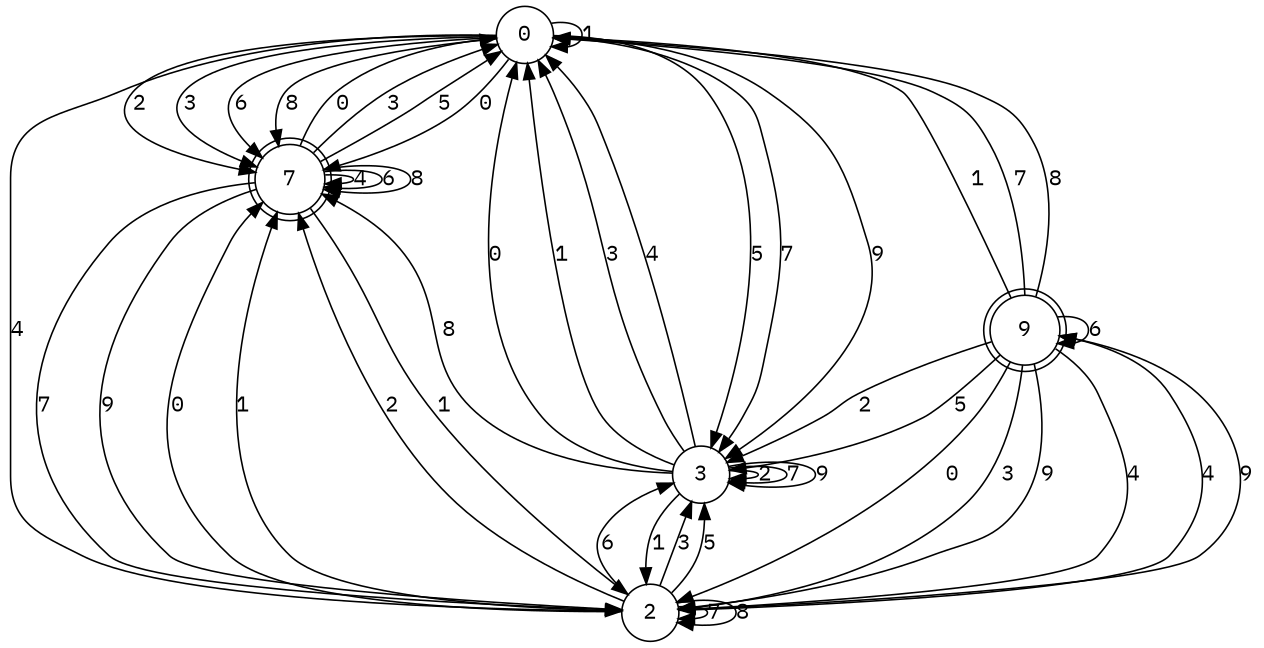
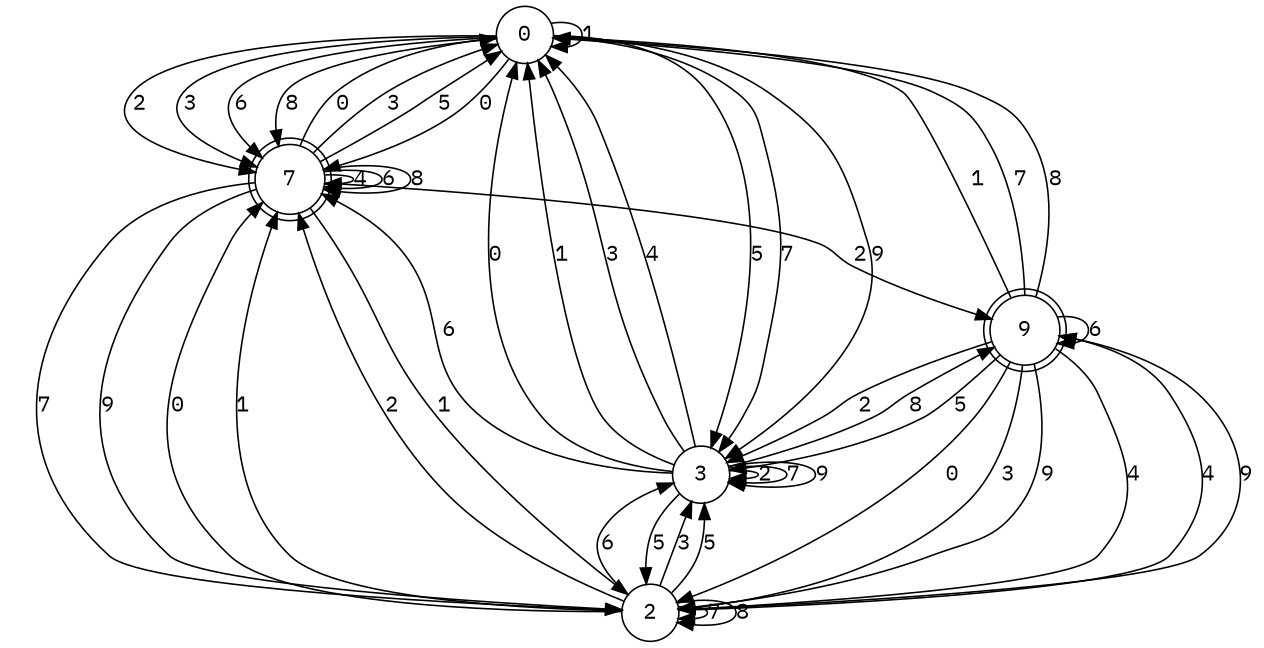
edge "7" -> "9": added, label "2"
edge "3" -> "7": label "8" -> "6"
edge "0" -> "2": removed, label "4"
edge "3" -> "9": added, label "8"
edge "3" -> "2": label "1" -> "5"
